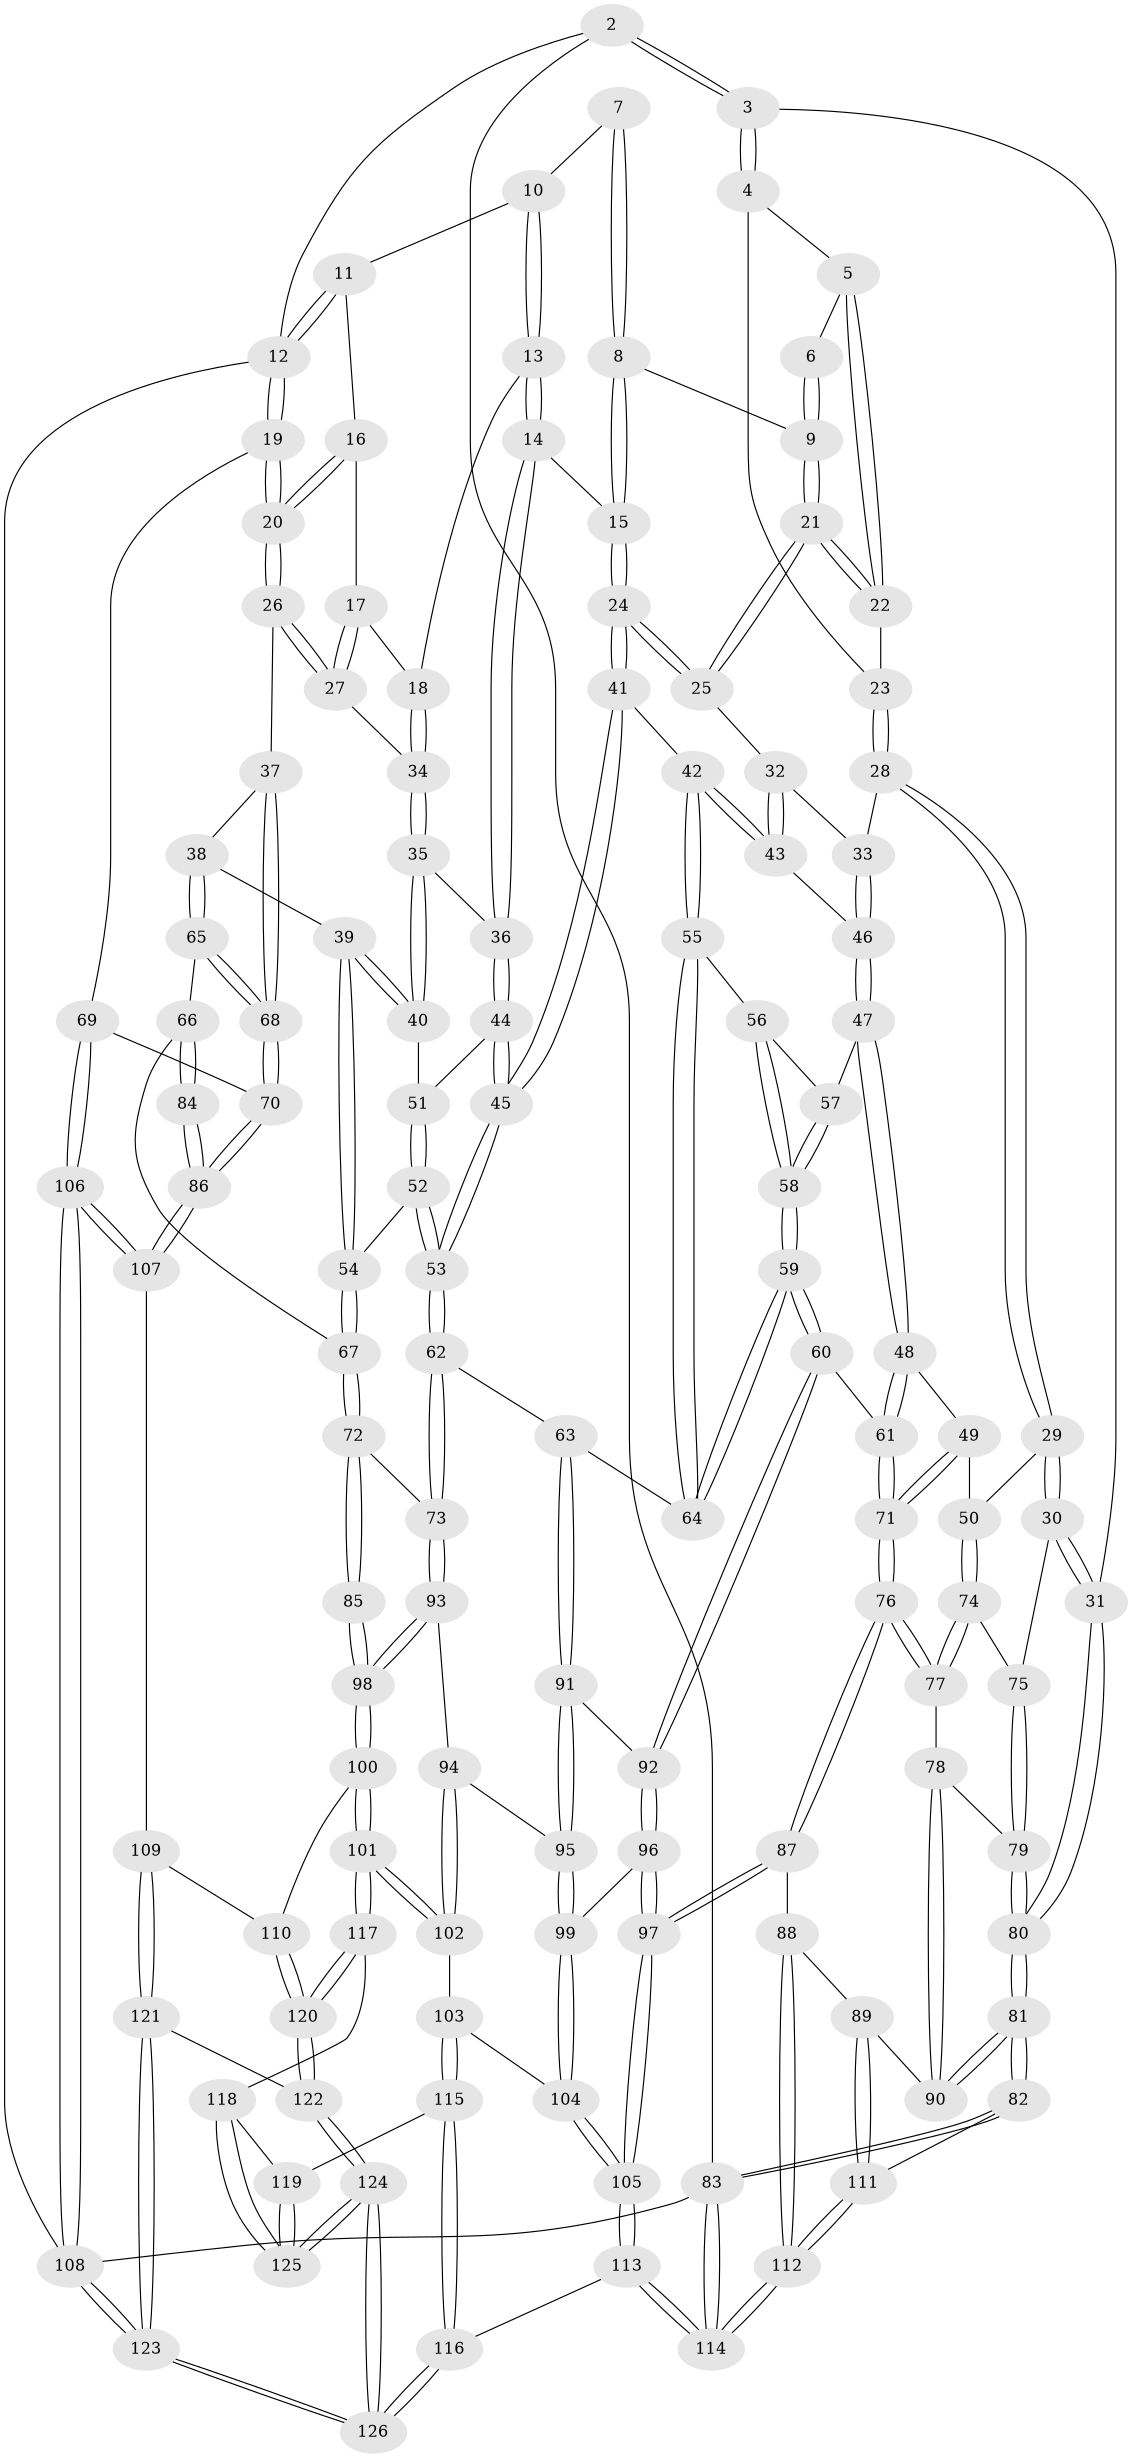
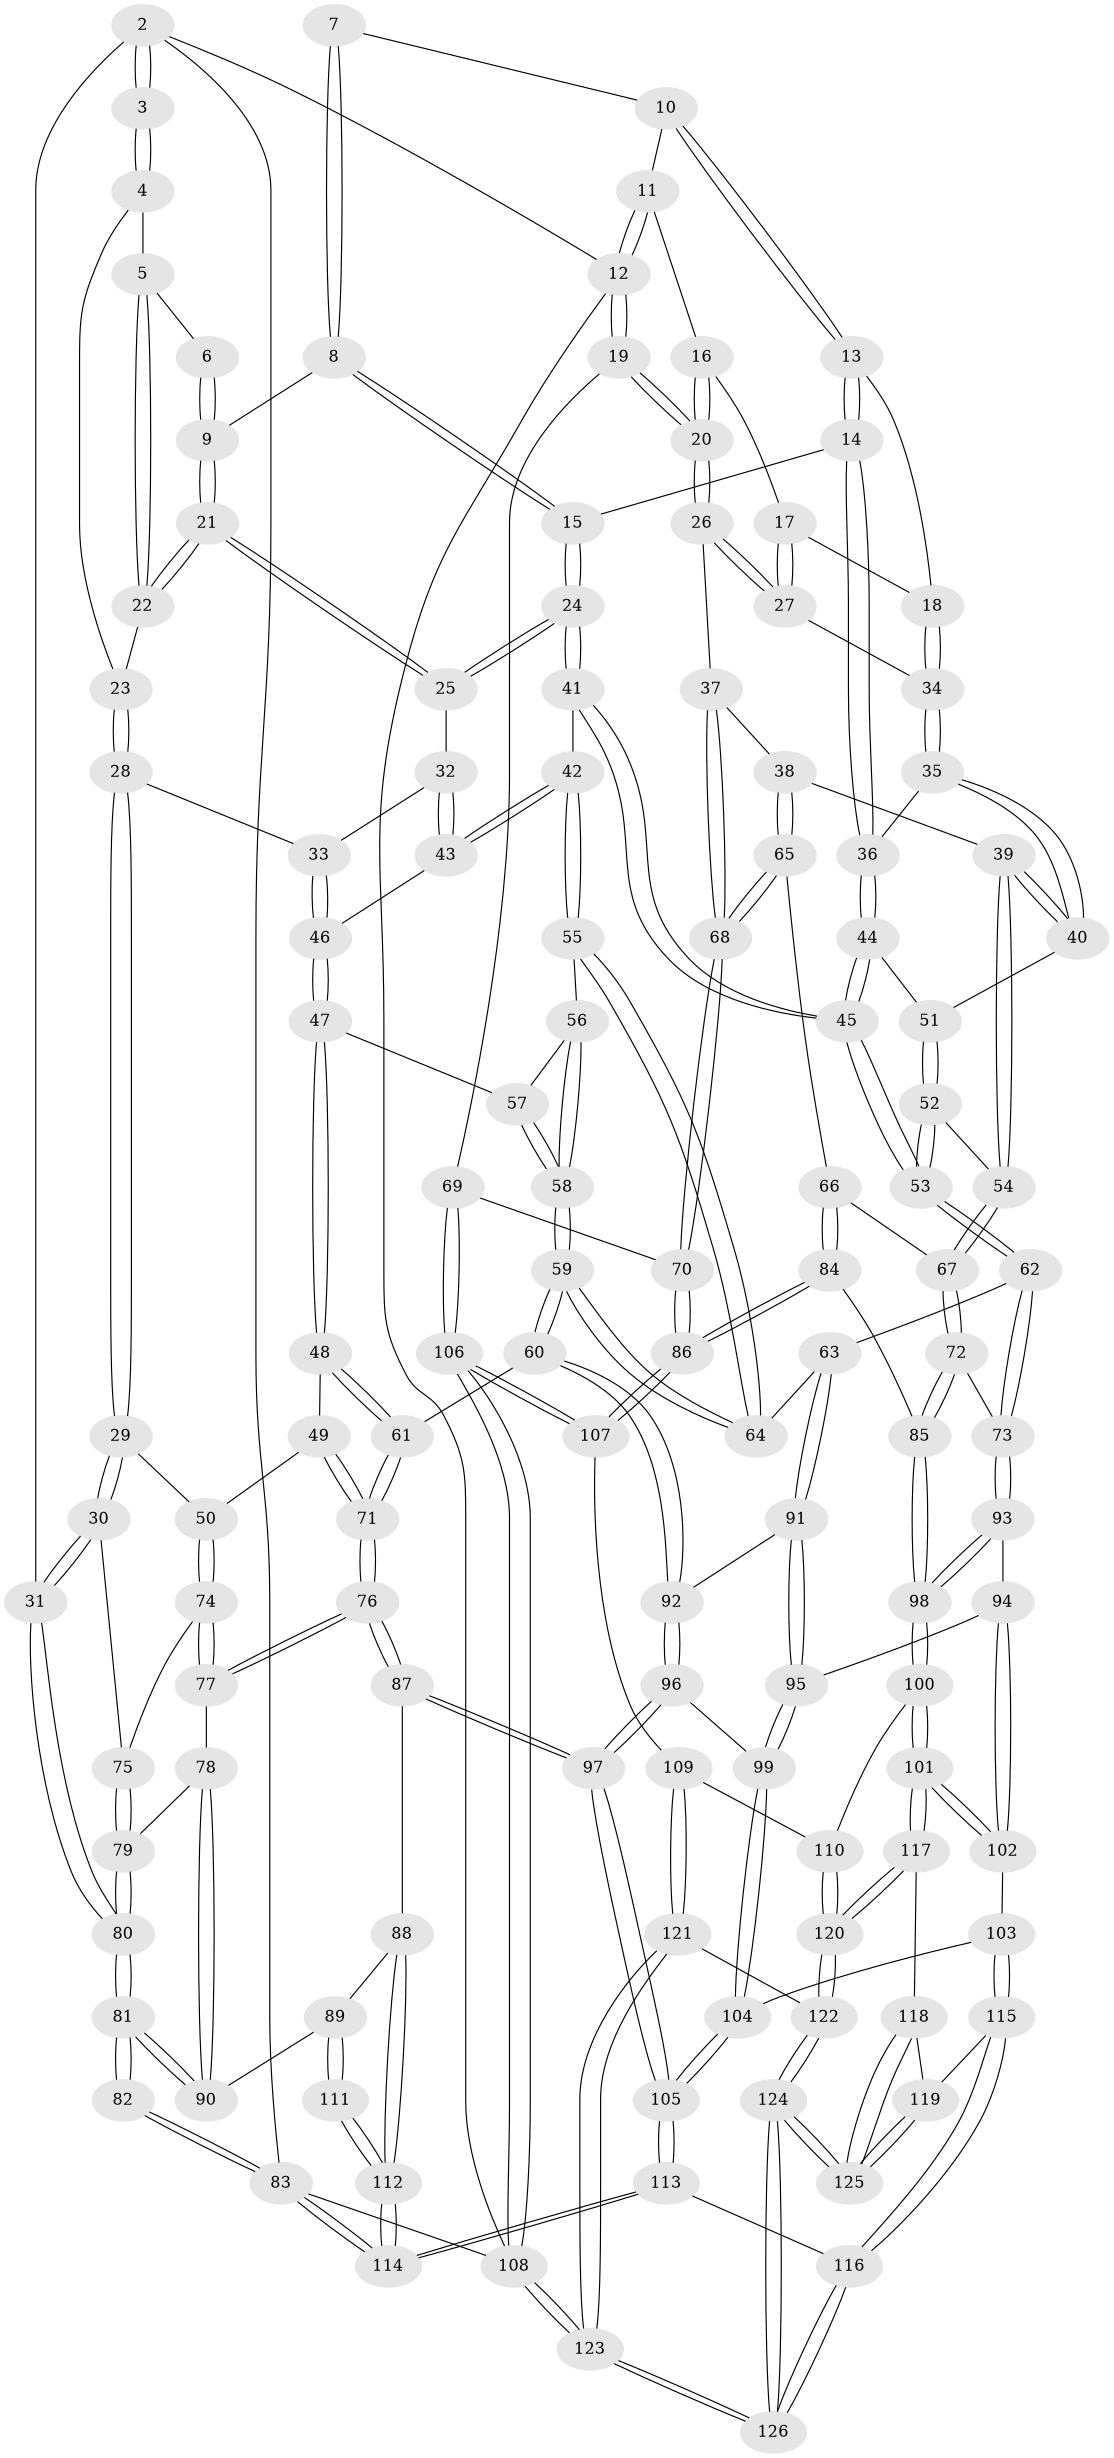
edge "3" -- "31": now "2" -- "31"
edge "84" -- "85": added
edge "82" -- "111": removed
